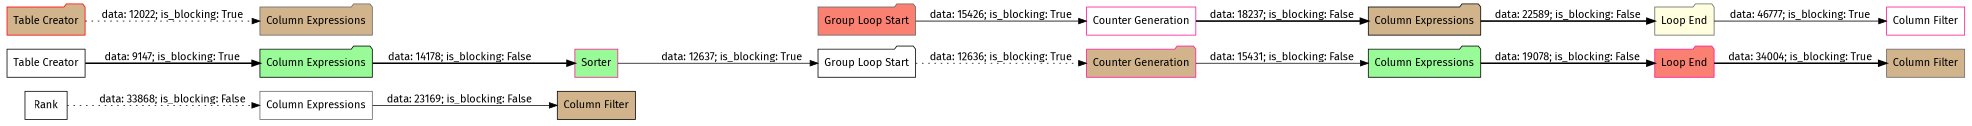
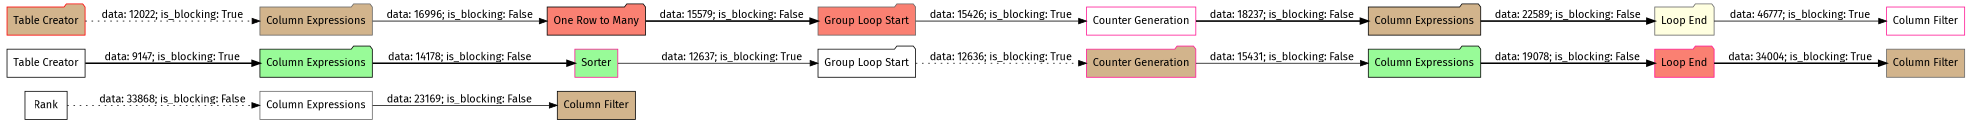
node "One Row to Many": added
